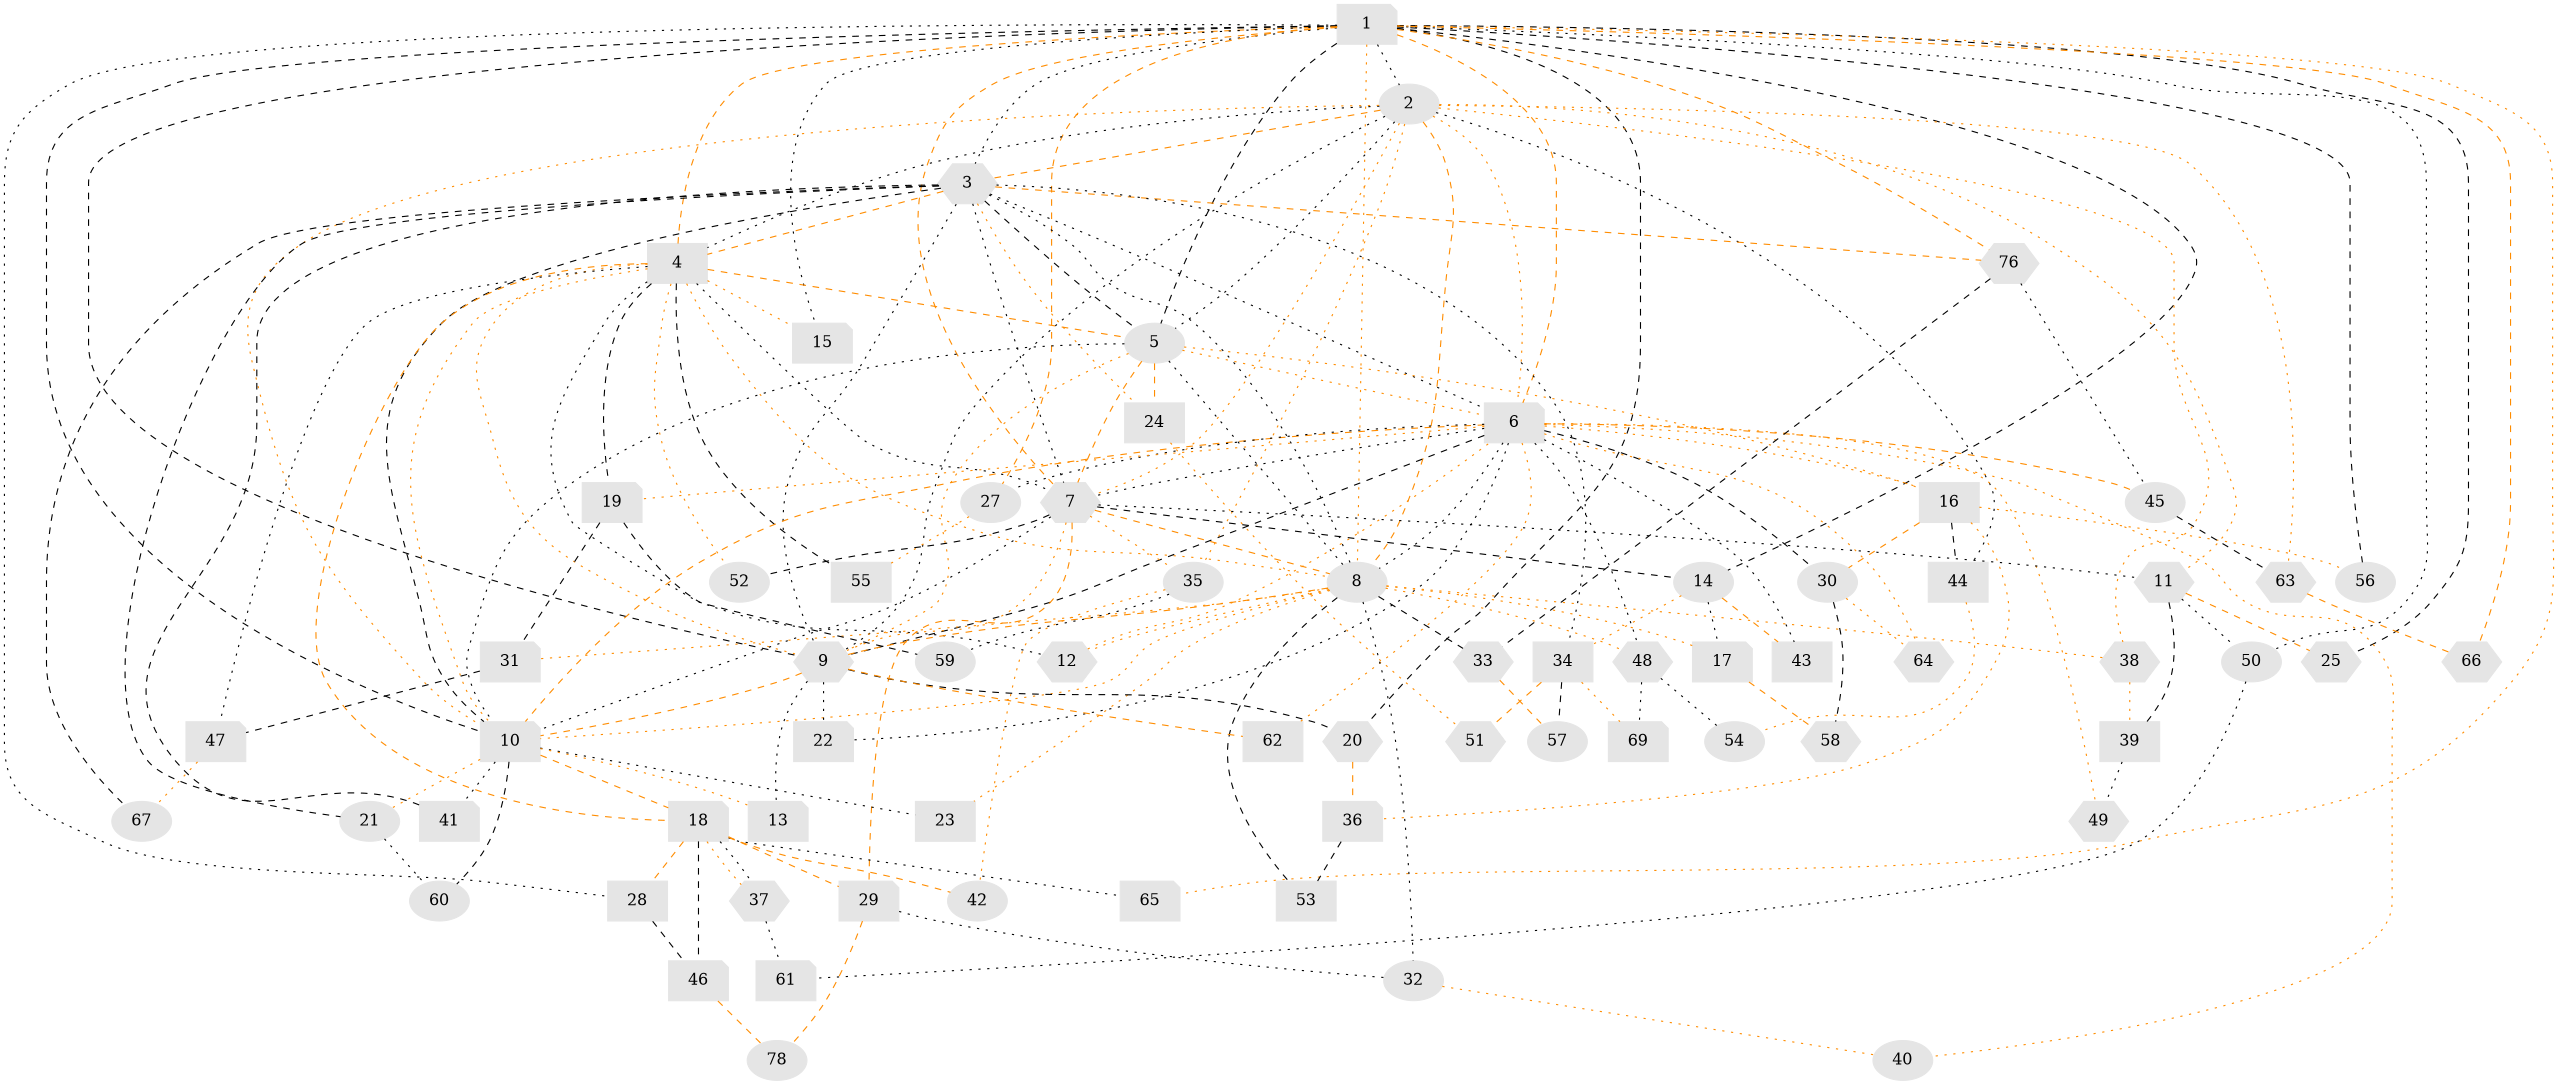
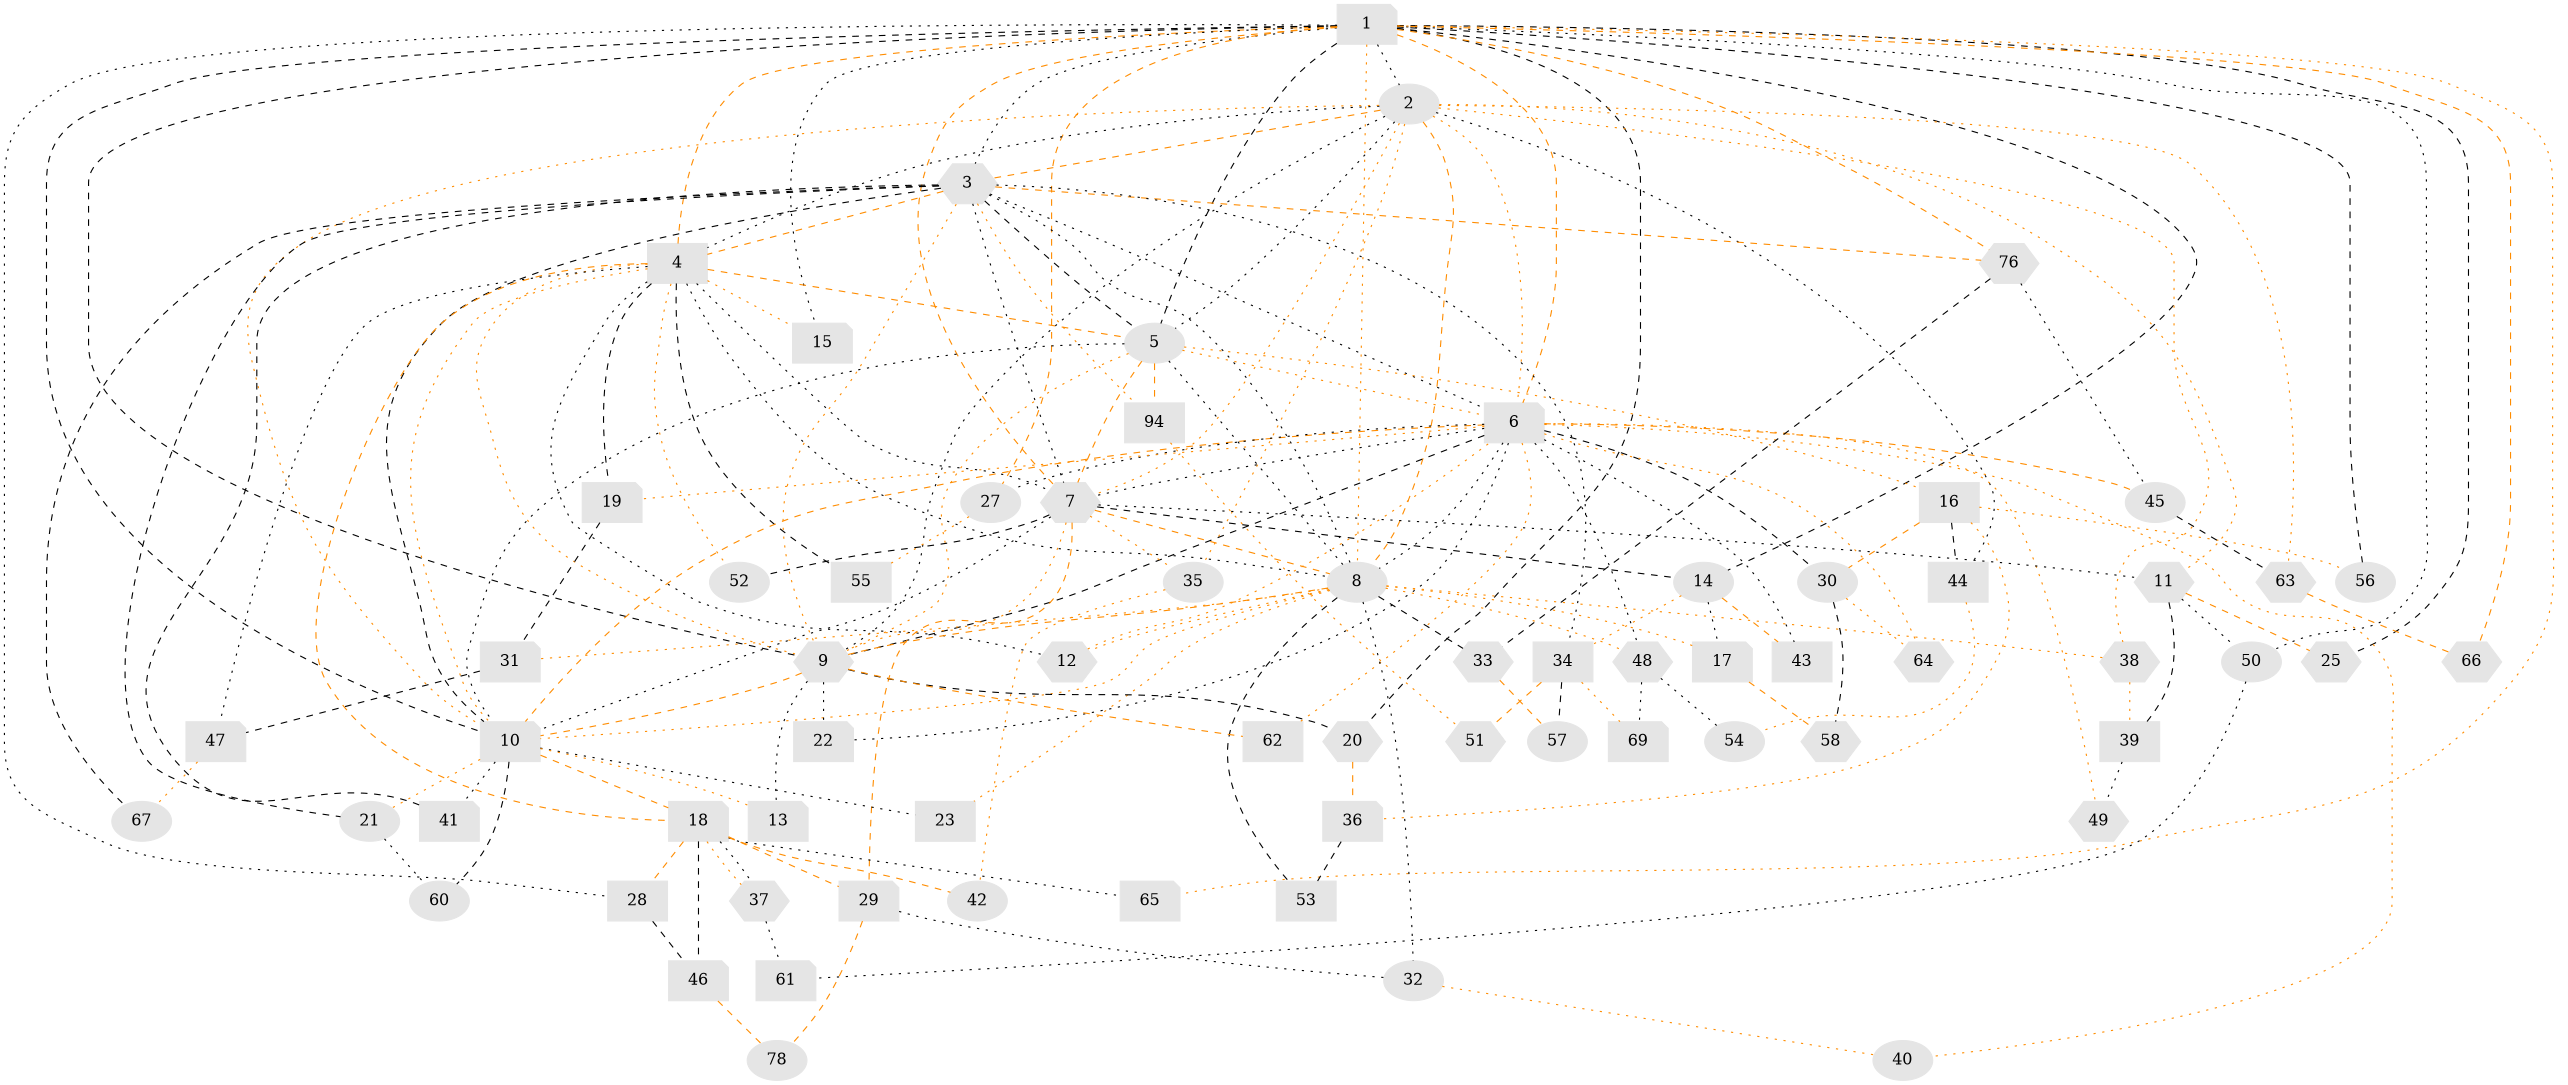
edge "3" -- "9": color black -> darkorange
node "24": label "24" -> "94"
edge "6" -- "16": removed
edge "4" -- "8": color darkorange -> black
node "59": removed
